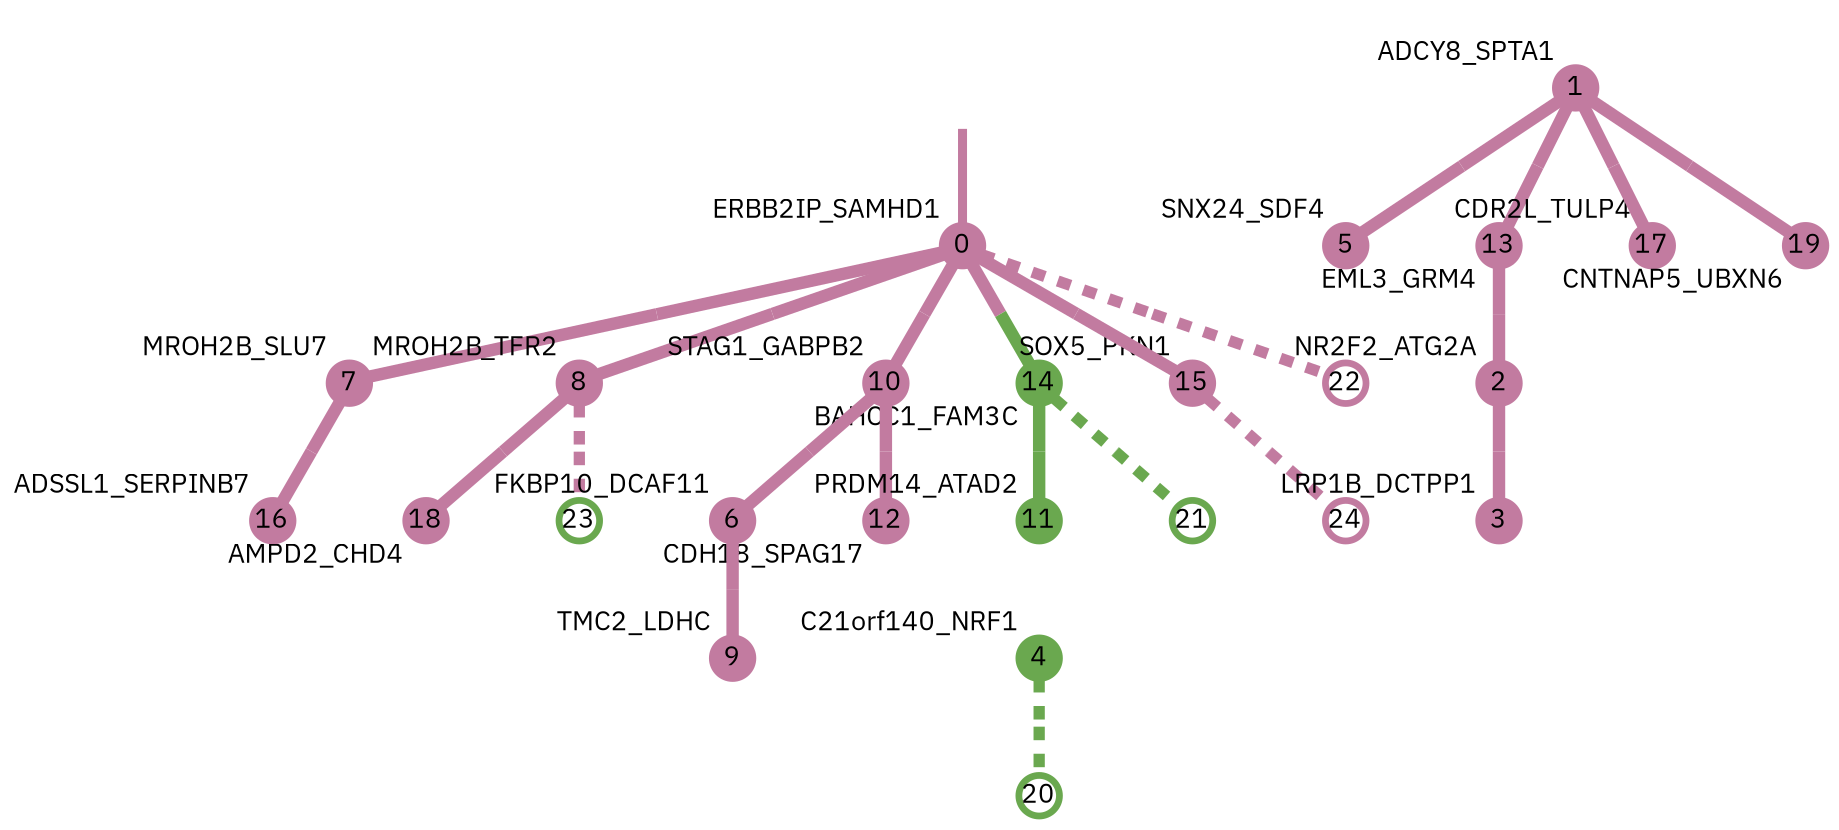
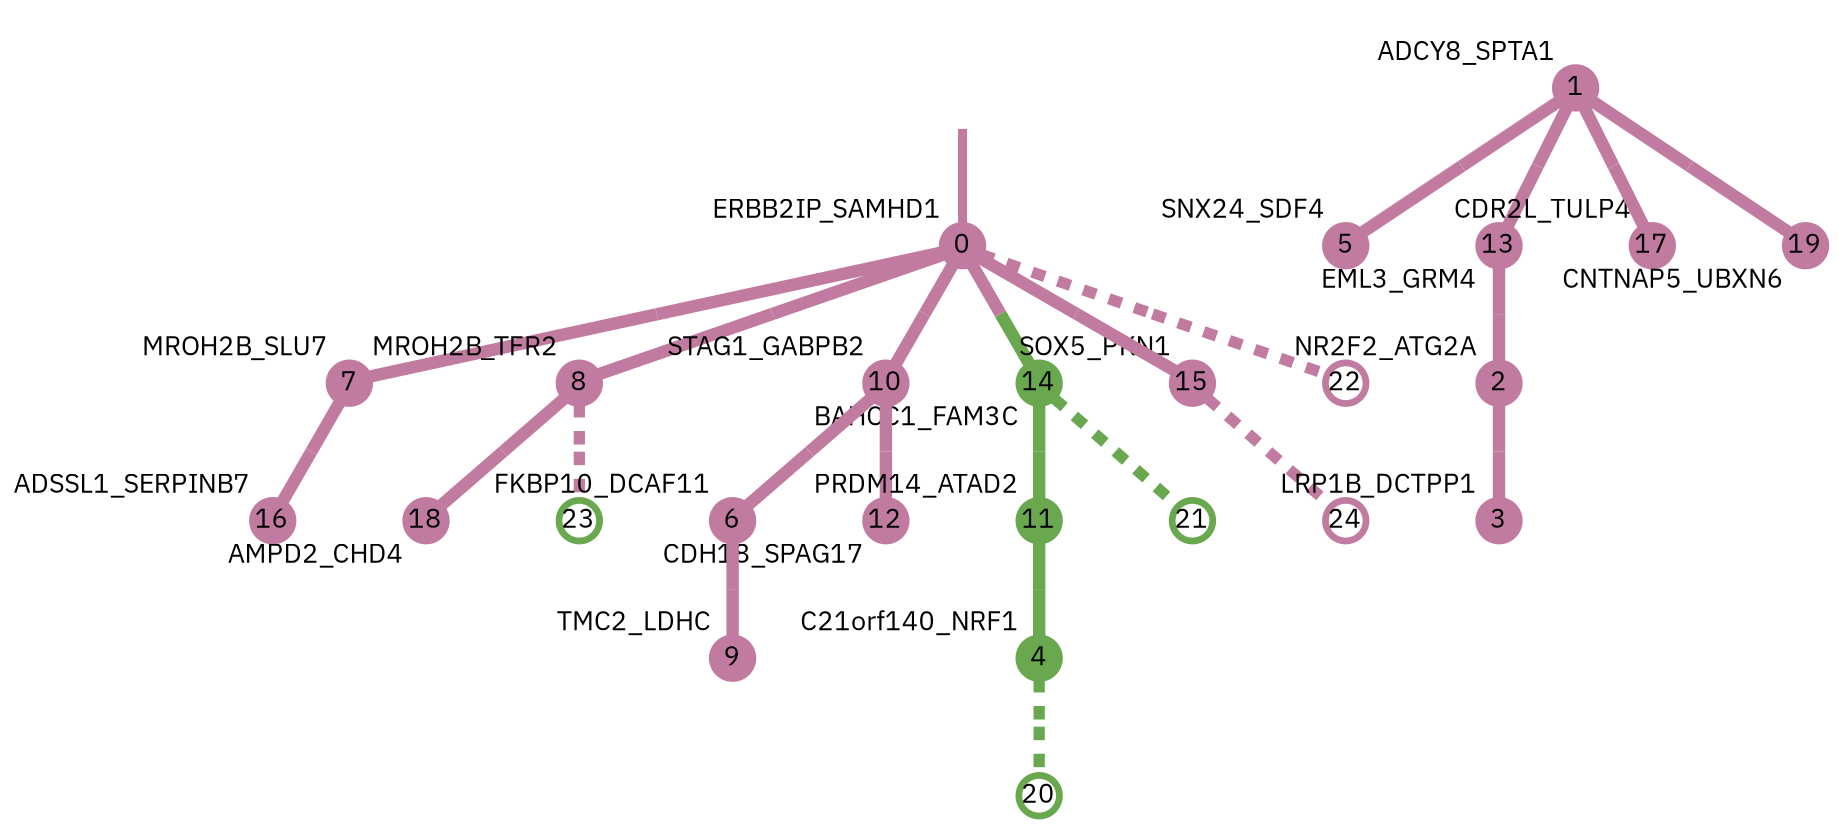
edge "11 PRDM14_ATAD2" -> "4 C21orf140_NRF1": added
